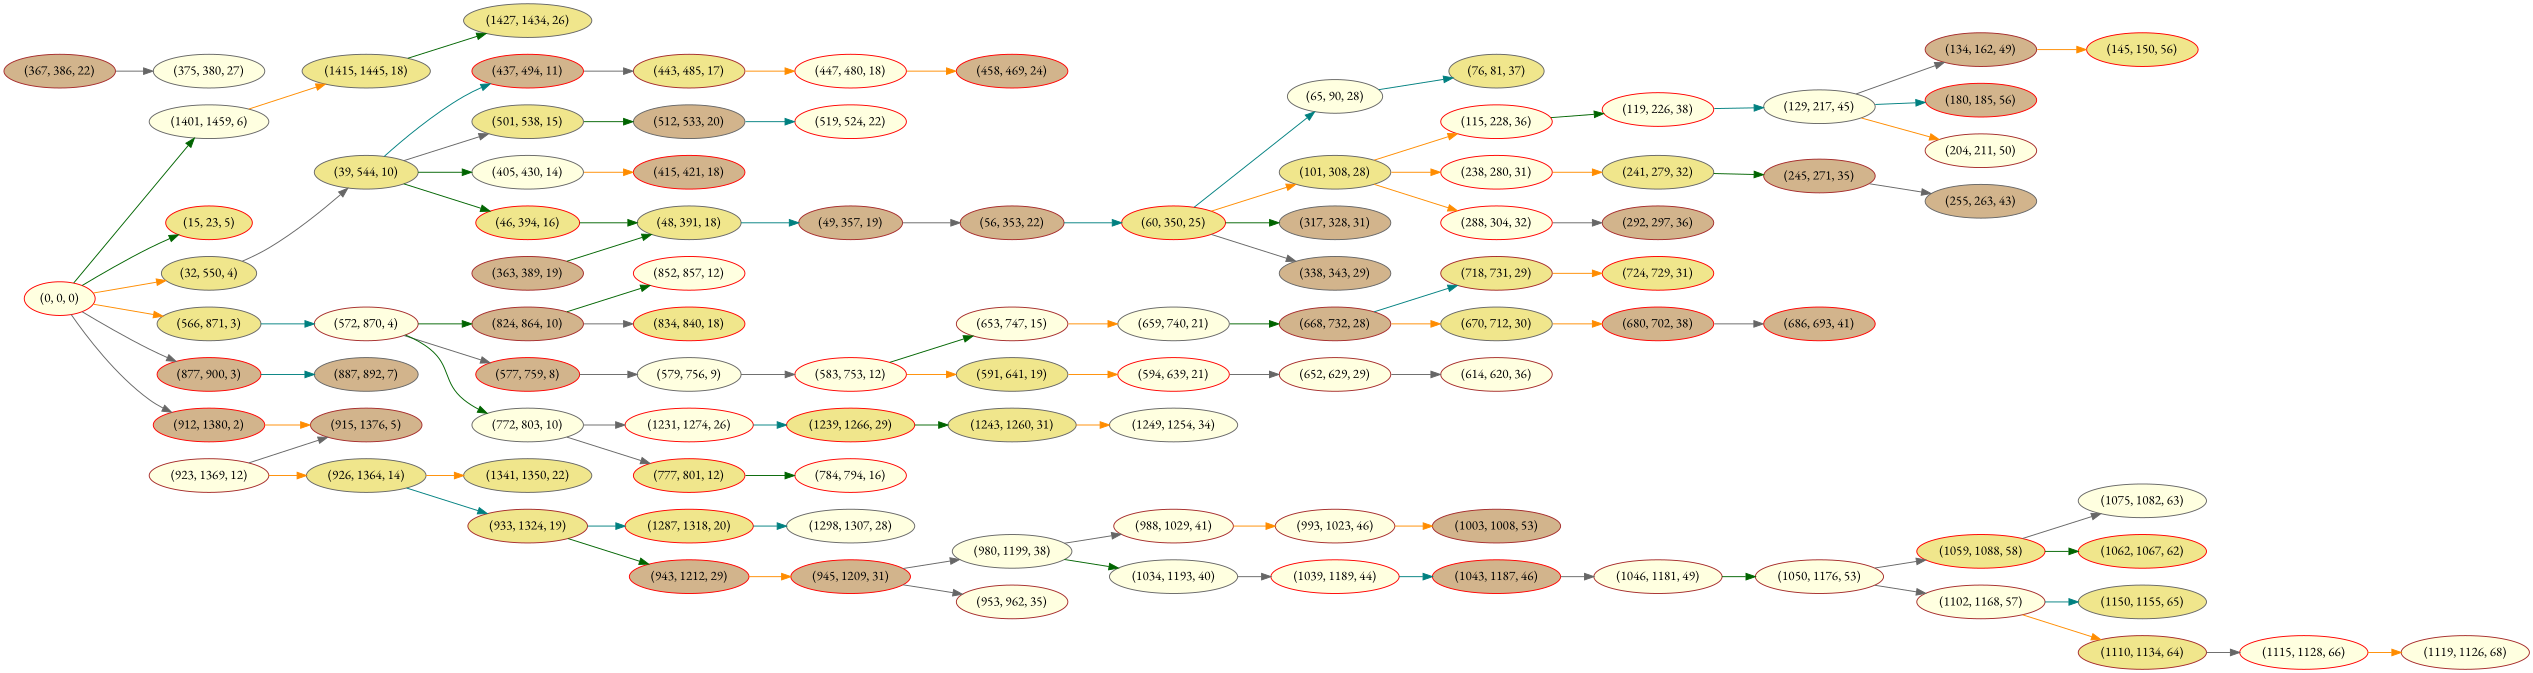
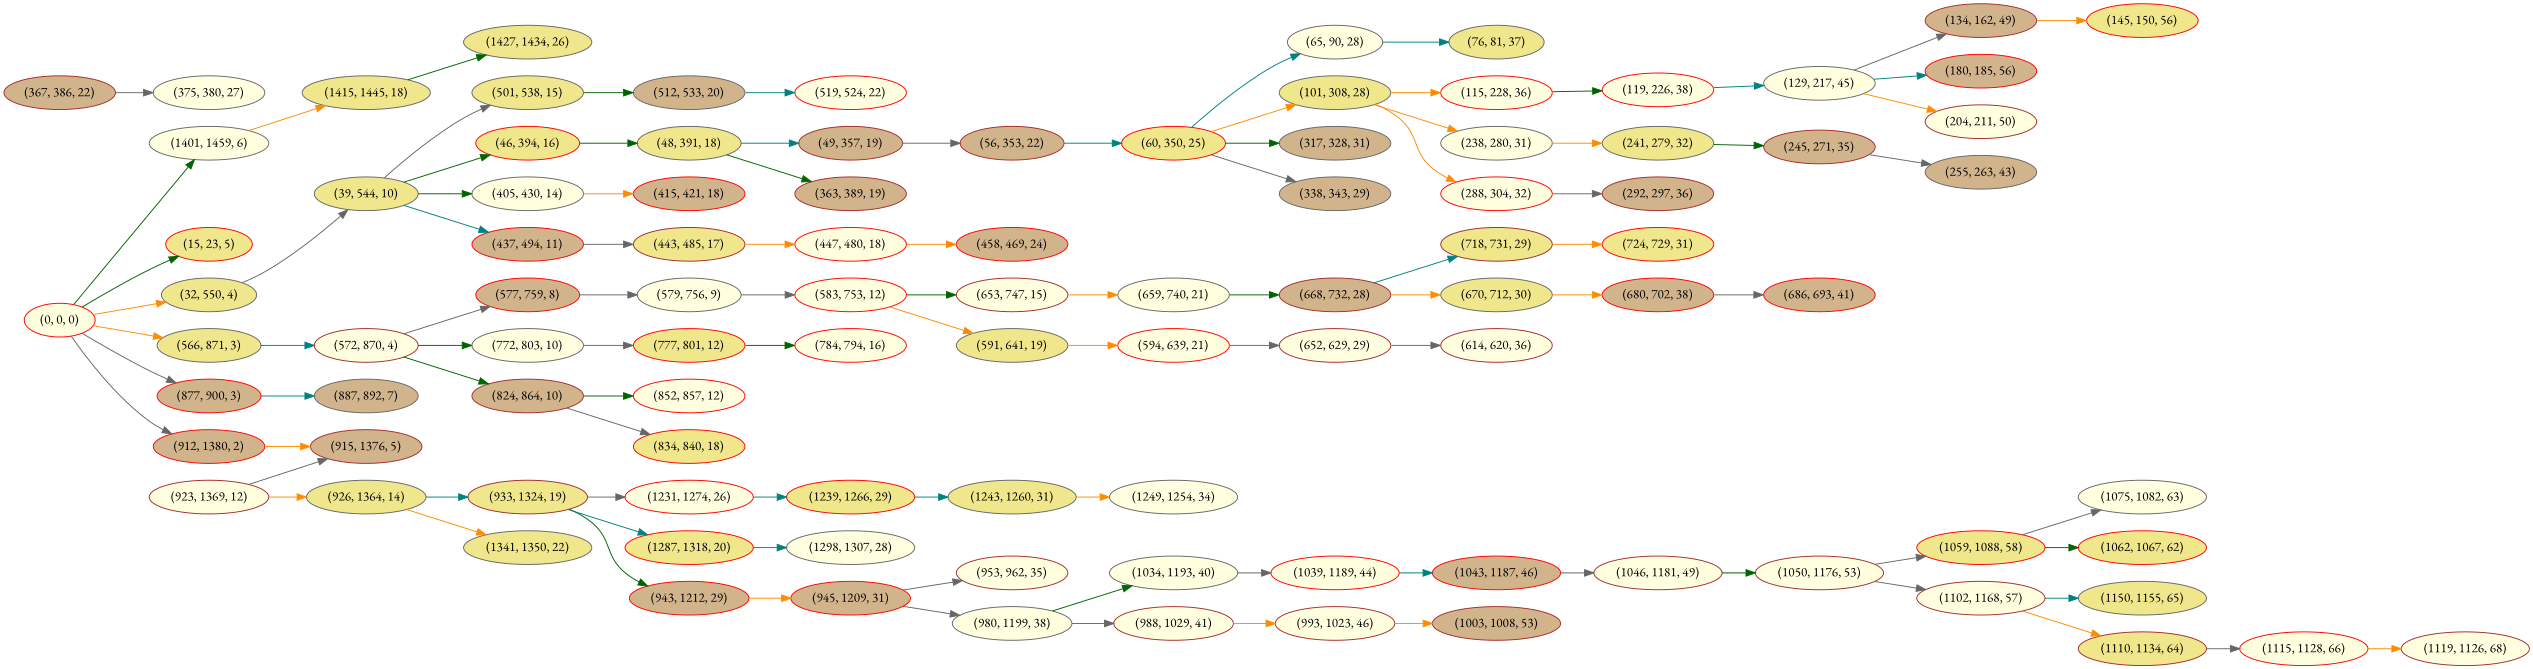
node "(238, 280, 31)": color red -> gray40
edge "(363, 389, 19)" -> "(48, 391, 18)": reversed
edge "(772, 803, 10)" -> "(1231, 1274, 26)": now "(933, 1324, 19)" -> "(1231, 1274, 26)"
edge "(1239, 1266, 29)" -> "(1243, 1260, 31)": color darkgreen -> teal
